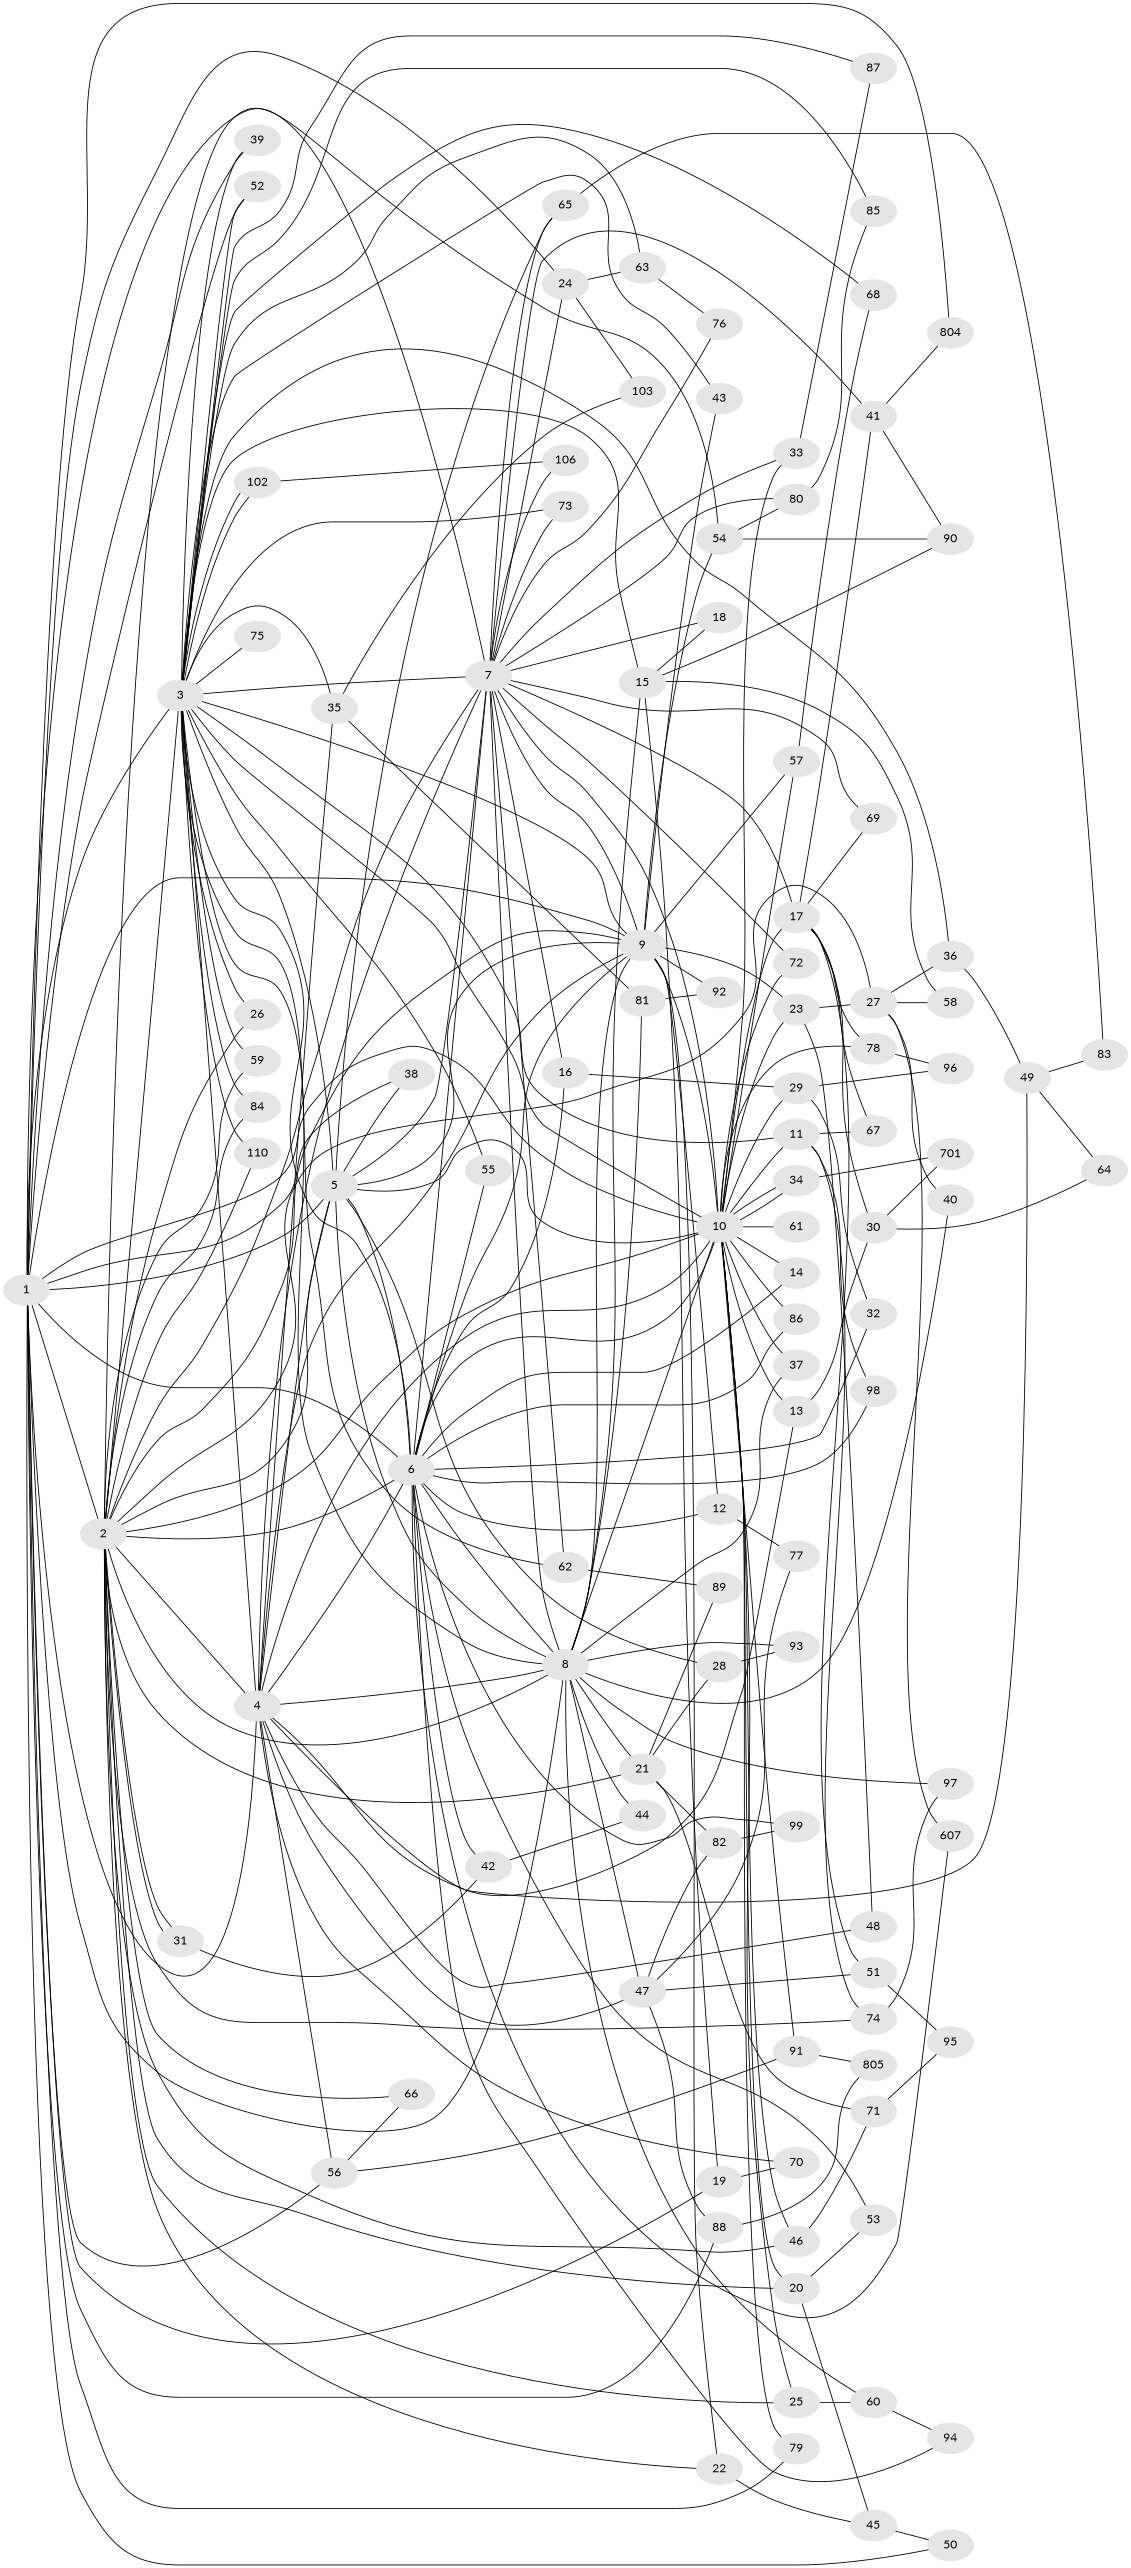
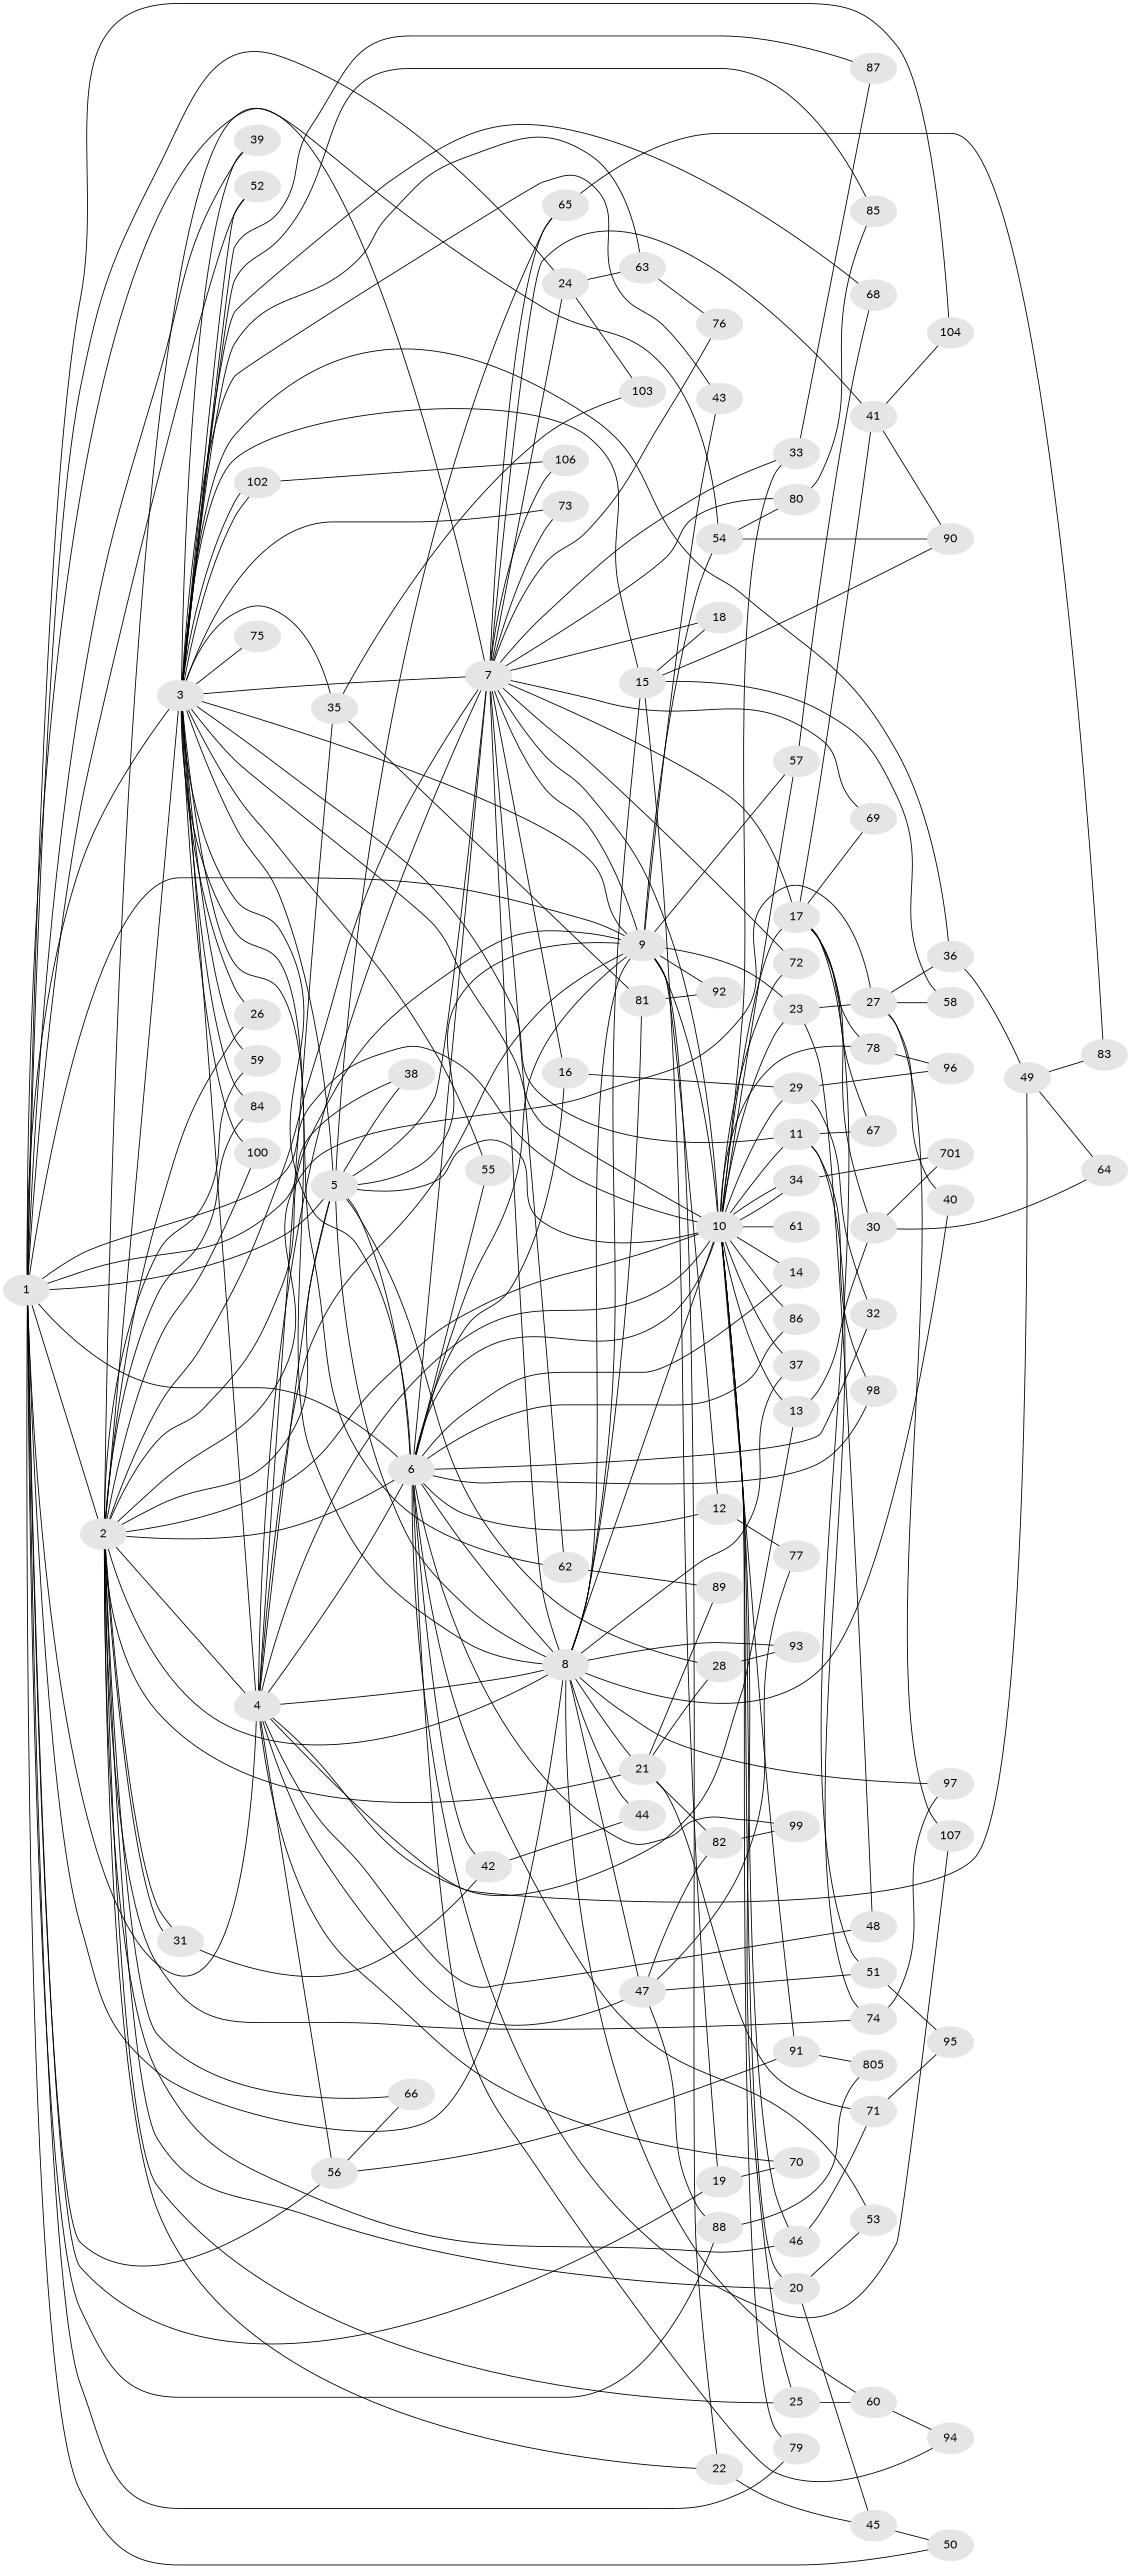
node "804": label "804" -> "104"
node "110": label "110" -> "100"
node "607": label "607" -> "107"
